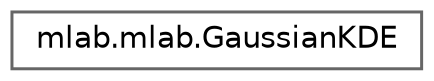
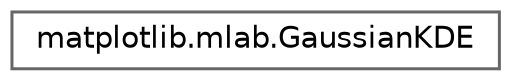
node "mlab.mlab.GaussianKDE": label "mlab.mlab.GaussianKDE" -> "matplotlib.mlab.GaussianKDE"
